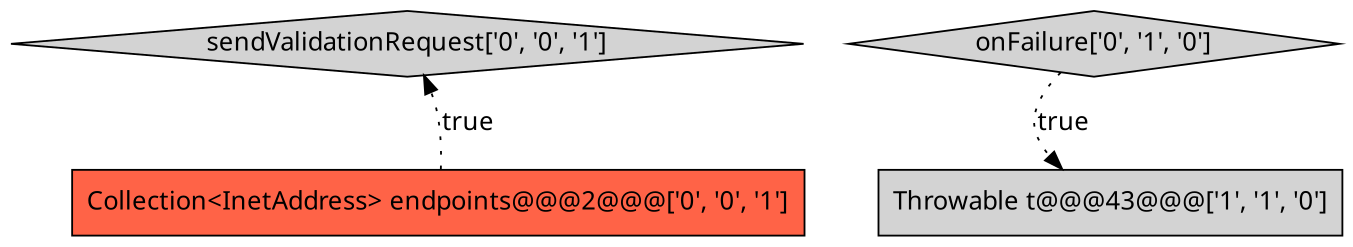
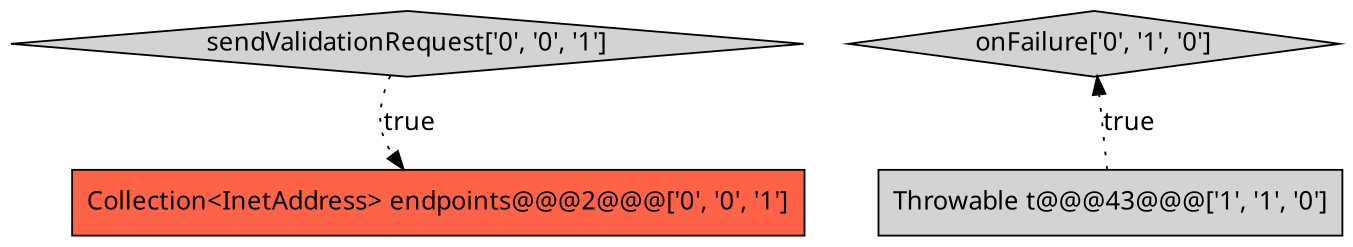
edge "onFailure['0', '1', '0']" -> "Throwable t@@@43@@@['1', '1', '0']": reversed
edge "Collection<InetAddress> endpoints@@@2@@@['0', '0', '1']" -> "sendValidationRequest['0', '0', '1']": reversed
